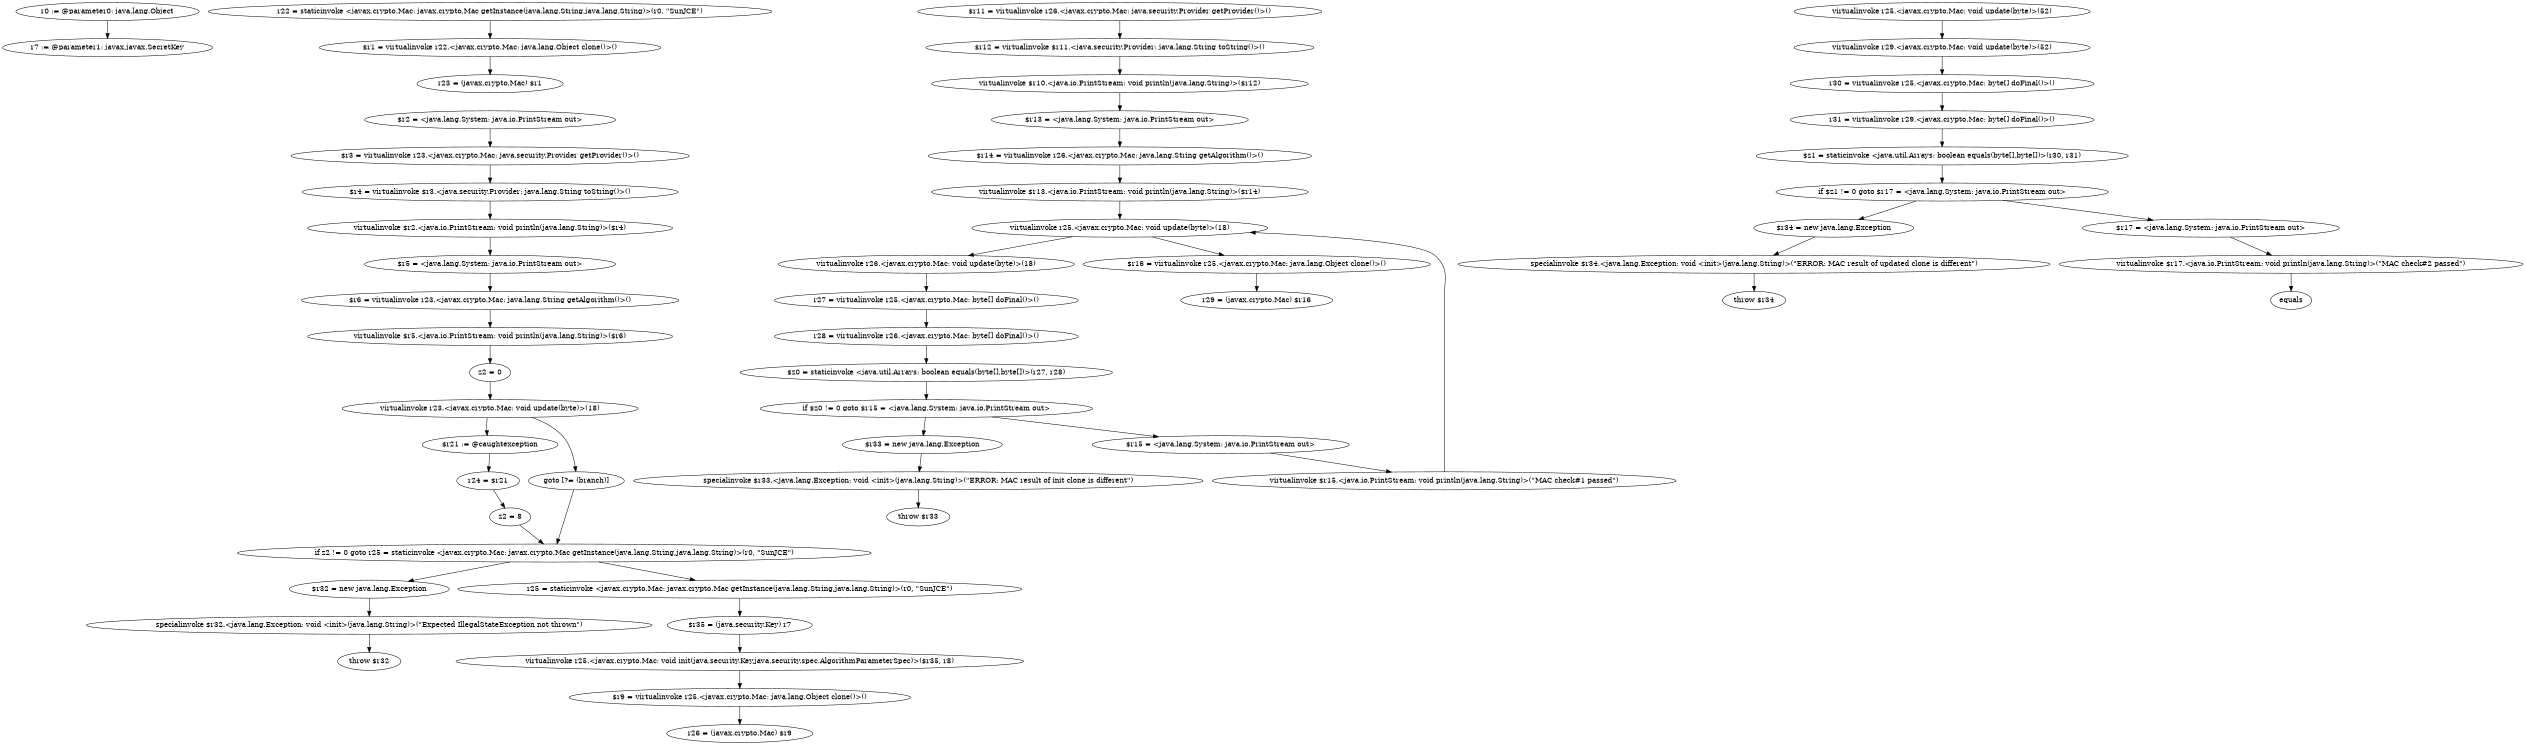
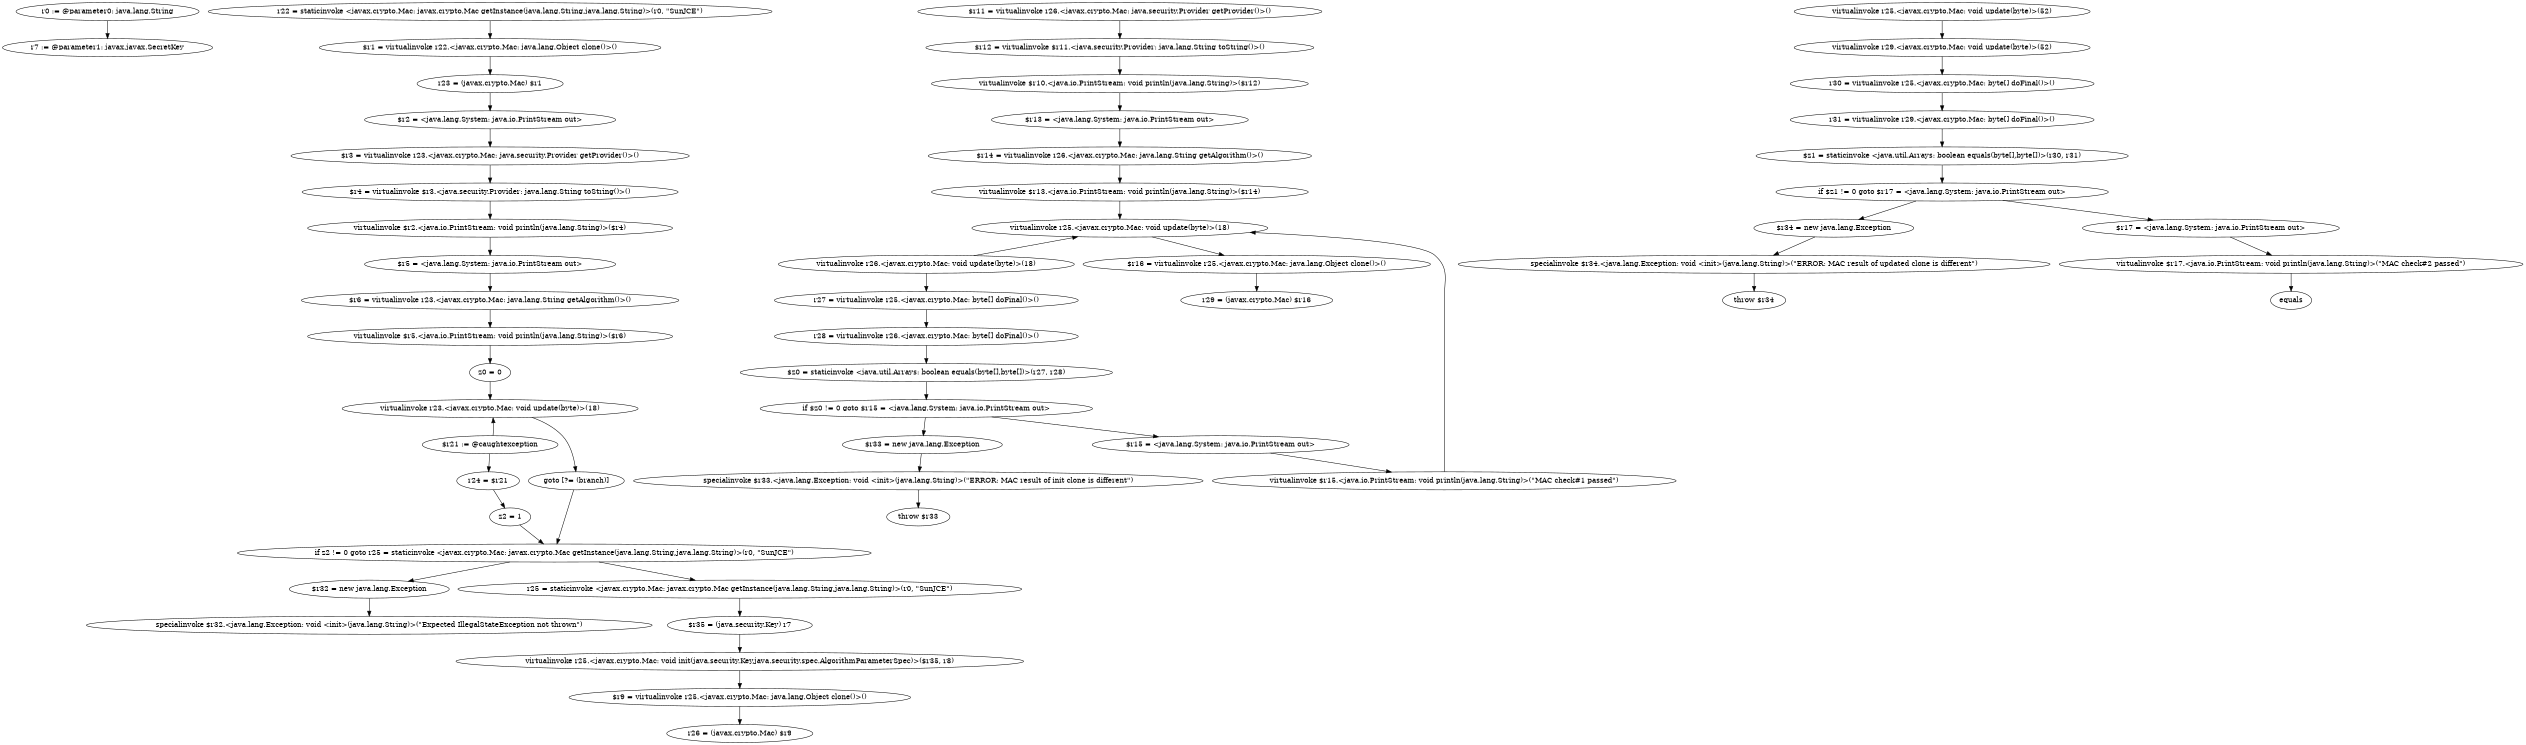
node "r0 := @parameter0: java.lang.Object": label "r0 := @parameter0: java.lang.Object" -> "r0 := @parameter0: java.lang.String"
edge "r23 = (javax.crypto.Mac) $r1" -> "$r2 = <java.lang.System: java.io.PrintStream out>": added
edge "virtualinvoke r25.<javax.crypto.Mac: void update(byte)>(18)" -> "virtualinvoke r26.<javax.crypto.Mac: void update(byte)>(18)": reversed
node "z2 = 0": label "z2 = 0" -> "z0 = 0"
edge "virtualinvoke r23.<javax.crypto.Mac: void update(byte)>(18)" -> "$r21 := @caughtexception": reversed
node "z2 = 8": label "z2 = 8" -> "z2 = 1"
node "throw $r32": removed
